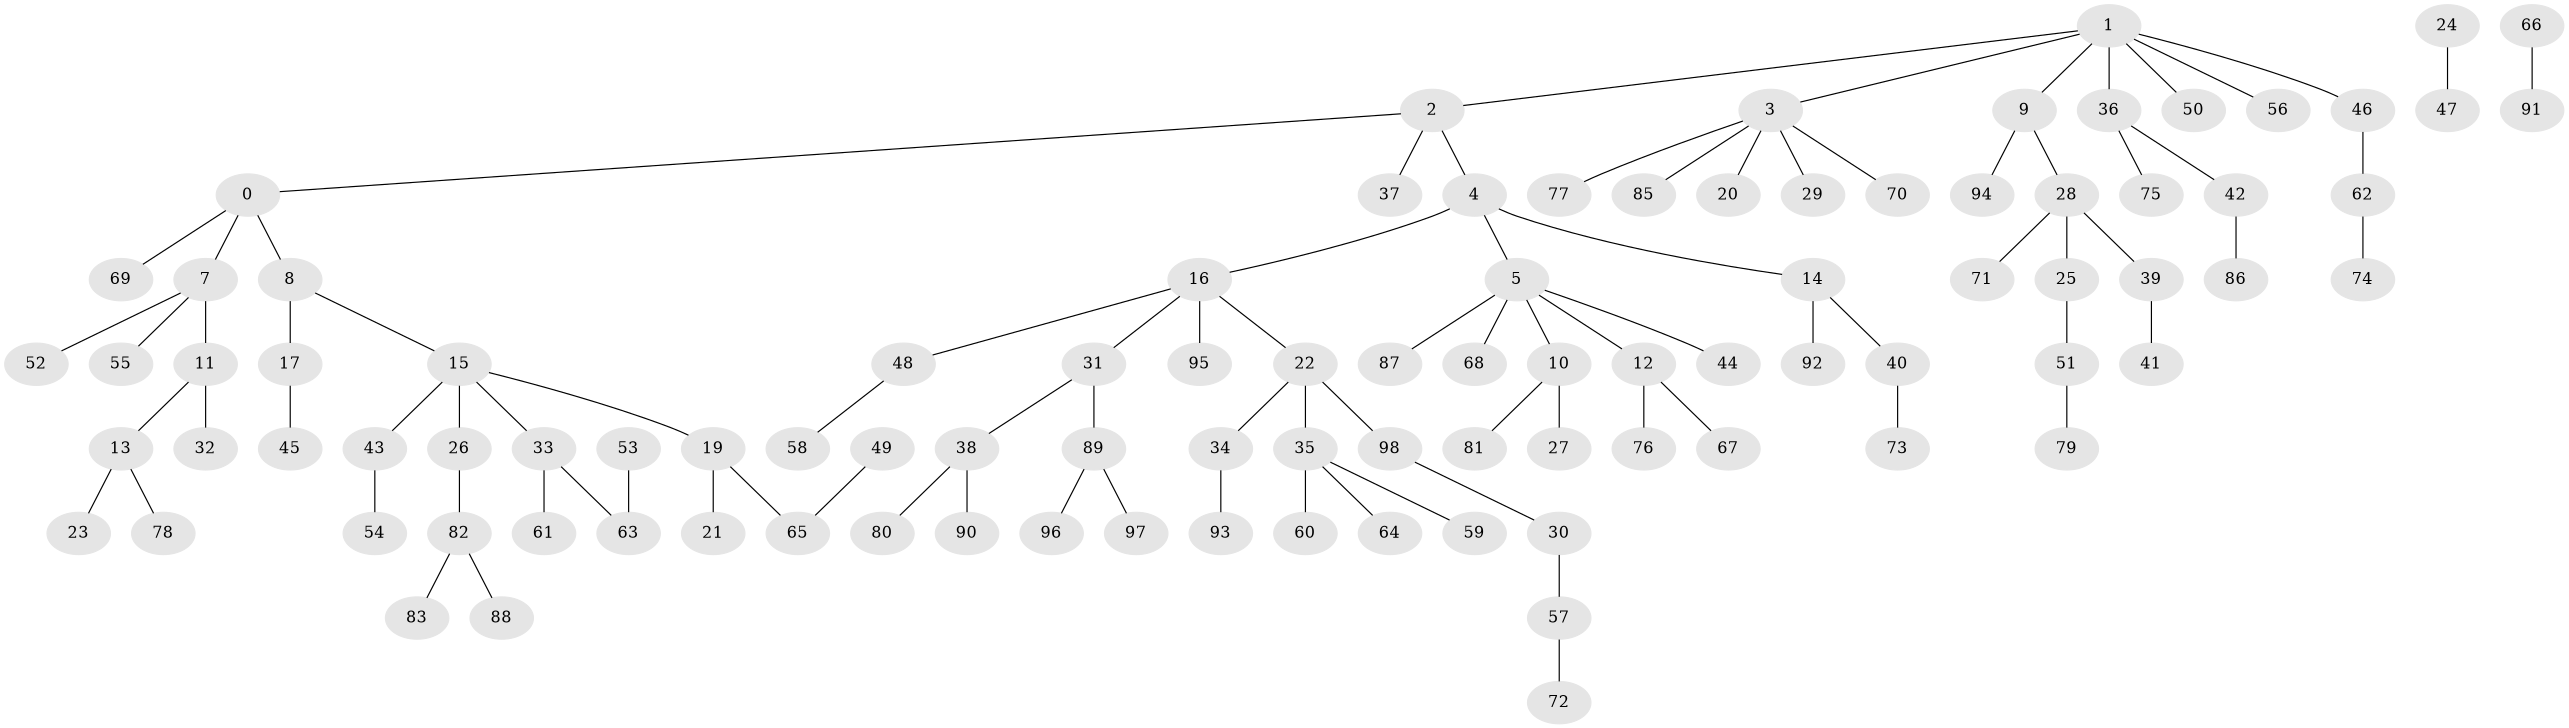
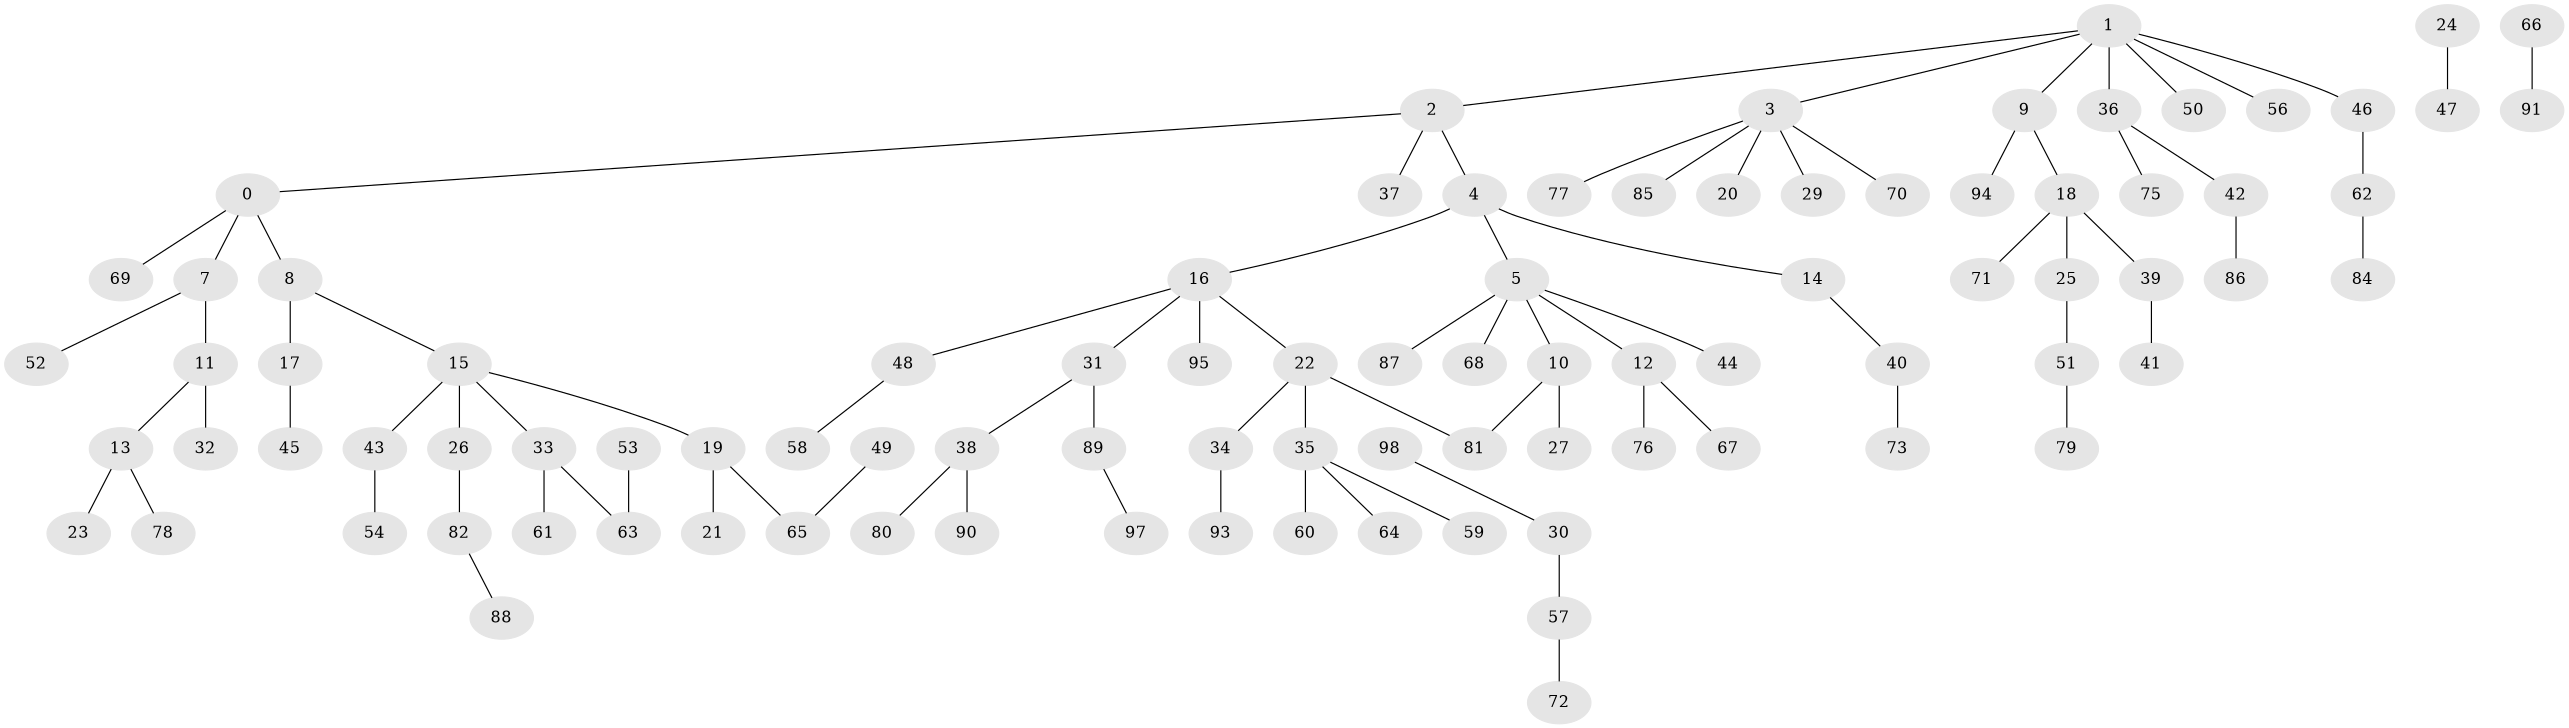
node "28": label "28" -> "18"
node "74": label "74" -> "84"
node "55": removed
node "92": removed
edge "22" -- "98": now "22" -- "81"
node "96": removed
node "83": removed
